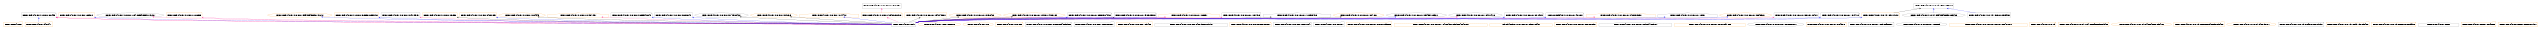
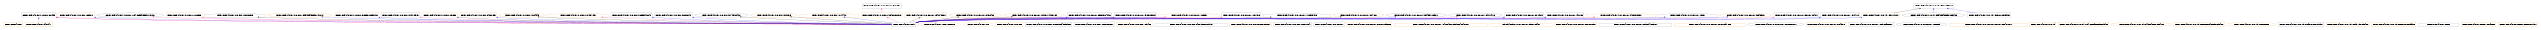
node "LaserMapExplorer.src.app.CropImage": added
node "MapImportDialog.src.common.format": label "MapImportDialog.src.common.format" -> "LaserMapExplorer.src.common.format"
node "LaserMapExplorer.src.ui.PlotViewer": label "LaserMapExplorer.src.ui.PlotViewer" -> "LaserMapExplorer.src.ui.CropImage"
